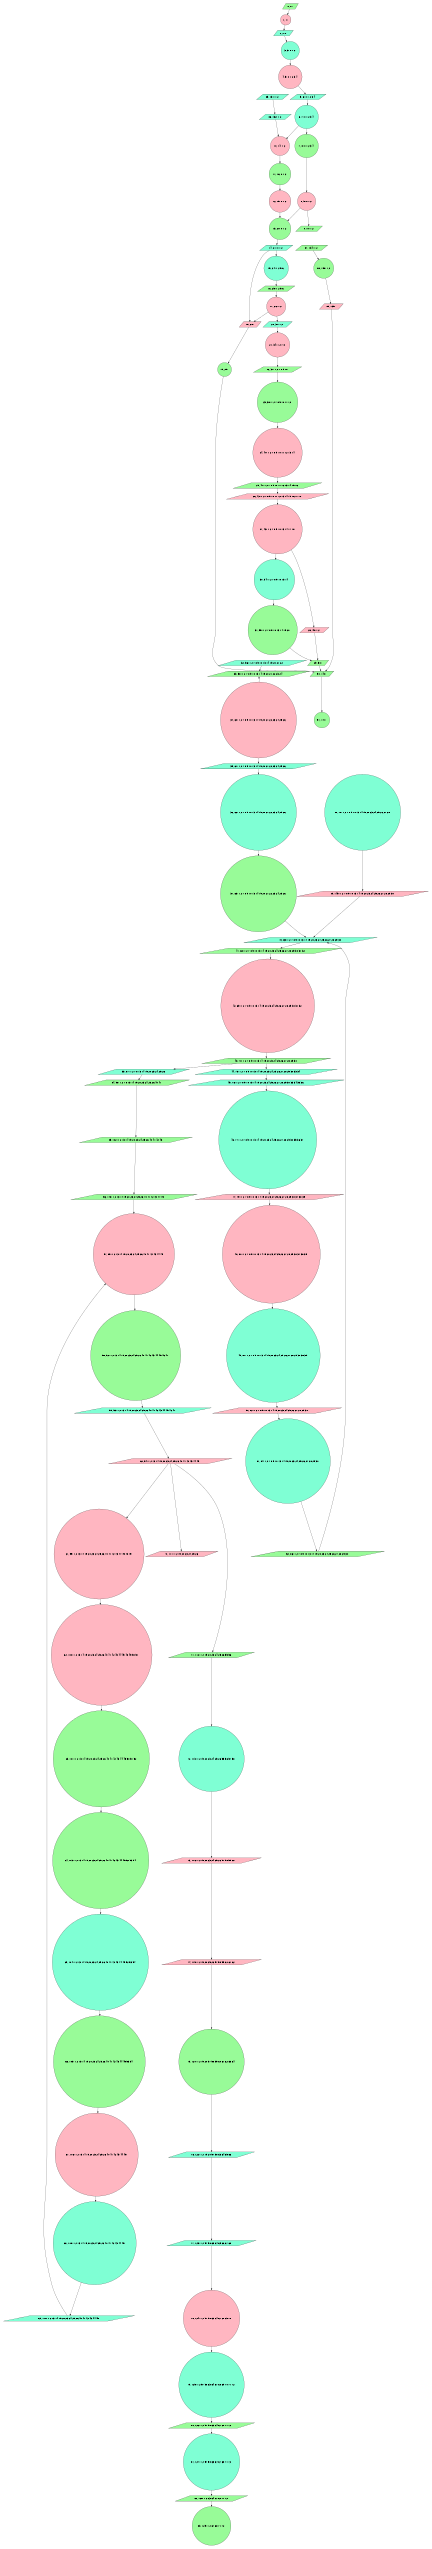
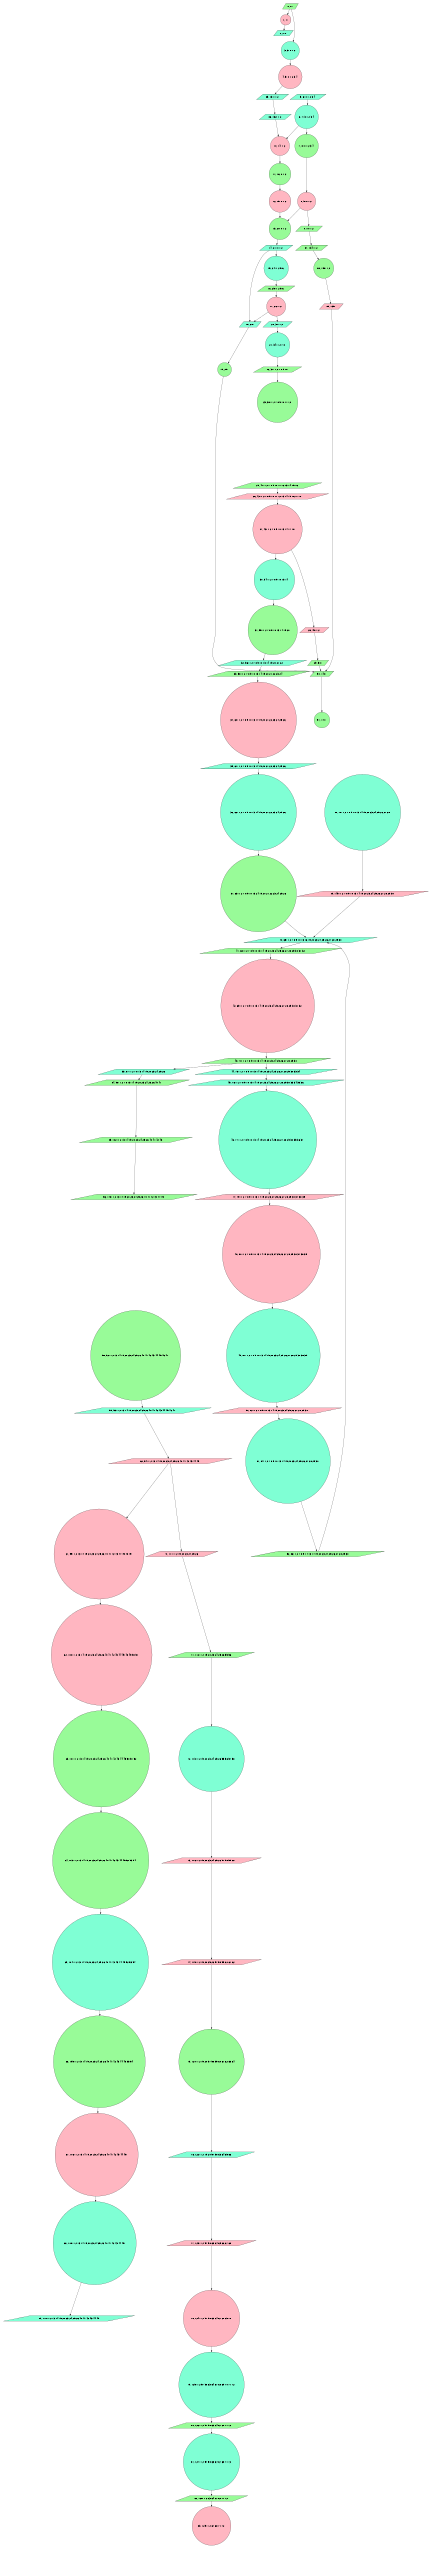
edge "2, 2: 0" -> "3, 3: 0 1 2": now "0, 0:" -> "3, 3: 0 1 2"
edge "4, 5: 0 1 2 3 4" -> "5, 6: 0 1 2 3 4": now "4, 5: 0 1 2 3 4" -> "85, 131: 1 2"
node "6, 7: 0 1 2 3 4": label "6, 7: 0 1 2 3 4" -> "6, 7: 3 1 2 3 4"
edge "9, 10: 1 2" -> "87, 134: 1 2": added
node "18, 28:": fillcolor lightpink -> aquamarine
node "21, 34: 1 2 7 8": fillcolor lightpink -> aquamarine
node "24, 40: 1 2 7 8 9 10 11 12 13 14": removed
edge "31, 55: 1 2 7 8 9 10 13 14 19 20" -> "29, 50:": now "31, 55: 1 2 7 8 9 10 13 14 19 20" -> "32, 56: 1 2 7 8 9 10 13 14 19 20 21 22"
edge "34, 60: 1 2 7 8 9 10 13 14 19 20 21 22 23 24 25 26" -> "33, 58: 1 2 7 8 9 10 13 14 19 20 21 22 23 24": reversed
node "37, 63: 1 2 7 8 9 10 13 14 19 20 21 22 23 24 25 26": label "37, 63: 1 2 7 8 9 10 13 14 19 20 21 22 23 24 25 26" -> "37, 63: 1 2 7 8 9 10 13 24 19 20 21 22 23 24 25 26"
node "40, 65: 1 2 7 8 9 10 13 14 19 20 23 24 25 26 27 28 29 30": label "40, 65: 1 2 7 8 9 10 13 14 19 20 23 24 25 26 27 28 29 30" -> "40, 65: 1 2 7 8 9 10 13 16 19 20 23 24 25 26 27 28 29 30"
node "57, 89: 1 2 13 14 19 20 23 24 25 26 40 41 42 43 44 45": removed
edge "60, 94: 1 2 13 14 19 20 23 24 25 26 40 41 42 43 44 45" -> "71, 112: 1 2 19 20 23 24 25 26 55 56": now "70, 111: 1 2 19 20 23 24 25 26" -> "71, 112: 1 2 19 20 23 24 25 26 55 56"
node "52, 86: 1 2 7 8 9 10 13 14 19 20 23 24 25 26 27 28 29 30": label "52, 86: 1 2 7 8 9 10 13 14 19 20 23 24 25 26 27 28 29 30" -> "52, 86: 1 2 7 8 9 14 13 14 19 20 23 24 25 26 27 28 29 30"
node "66, 105: 1 2 13 14 19 20 23 24 25 26 40 41 42 43 44 45 53 54": label "66, 105: 1 2 13 14 19 20 23 24 25 26 40 41 42 43 44 45 53 54" -> "66, 195: 1 2 13 14 19 20 23 24 25 26 40 41 42 43 44 45 53 54"
node "77, 123: 1 2 57 58 63 64 65 66 67 68": fillcolor aquamarine -> lightpink
node "69, 110: 1 2 13 14 19 20 23 24 25 26 40 41 42 43 44 45": label "69, 110: 1 2 13 14 19 20 23 24 25 26 40 41 42 43 44 45" -> "89, 110: 1 2 13 14 19 20 23 24 25 26 40 41 42 43 44 45"
node "83, 129: 1 2 67 68 71 72": fillcolor palegreen -> lightpink
